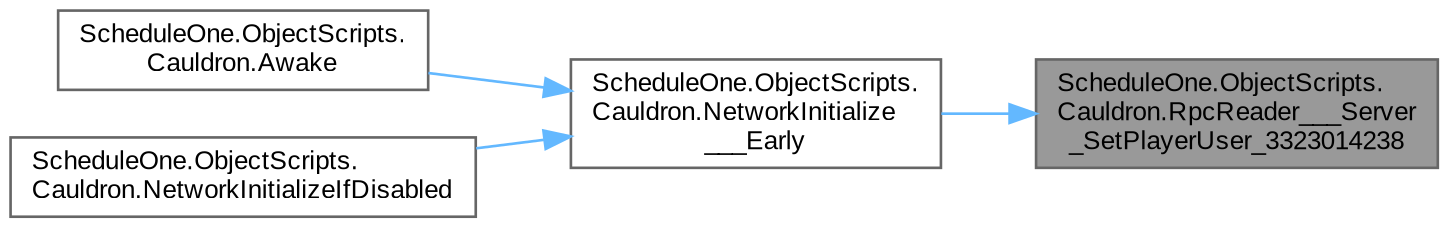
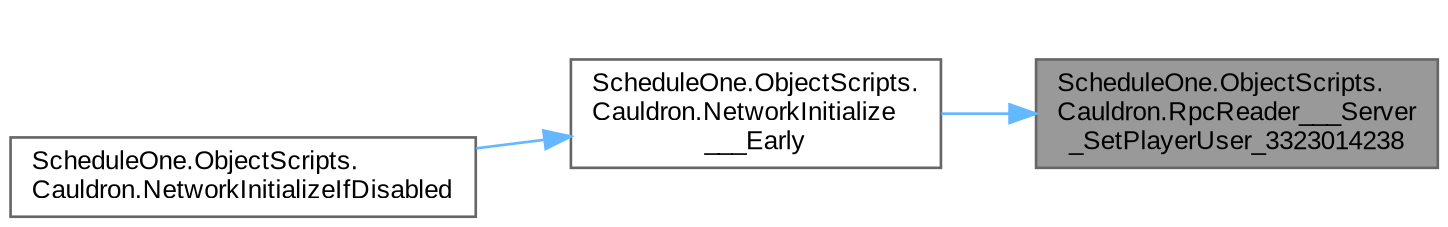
node "ScheduleOne.ObjectScripts. Cauldron.Awake": removed
